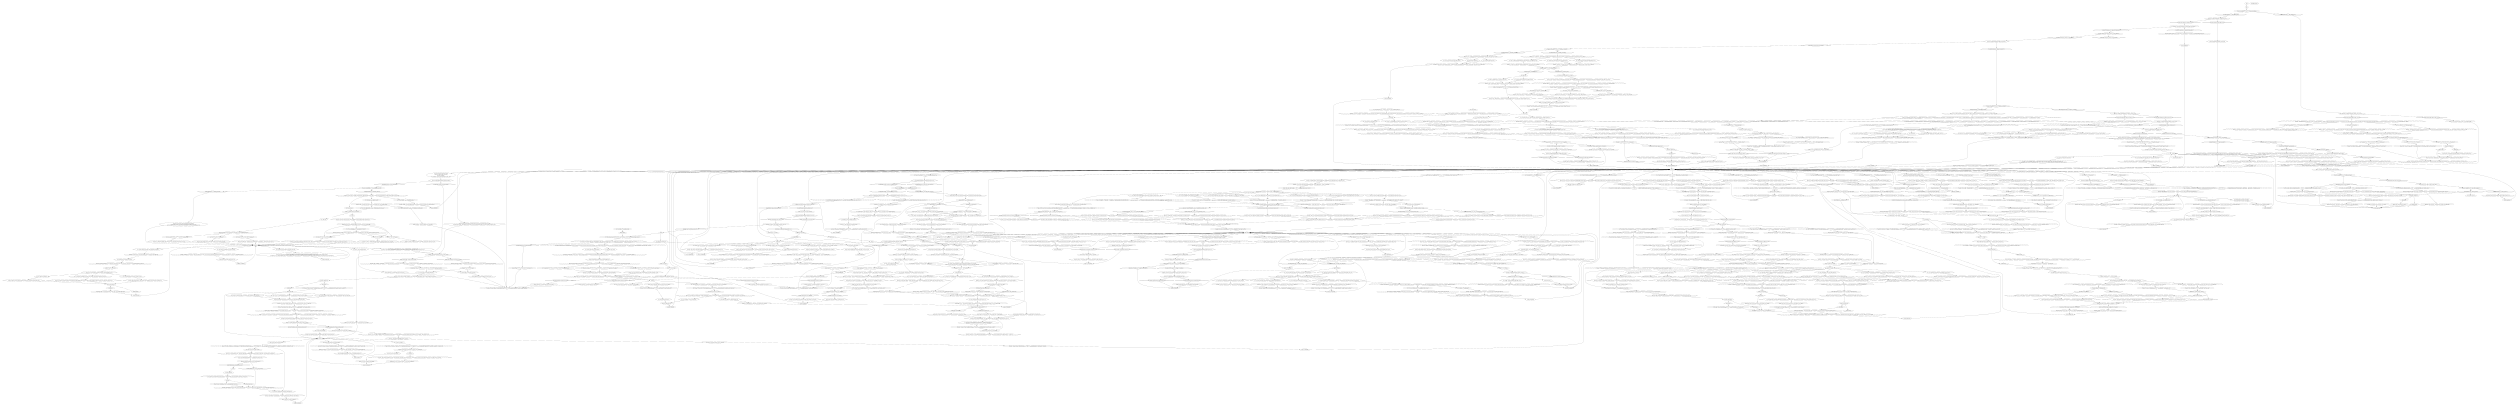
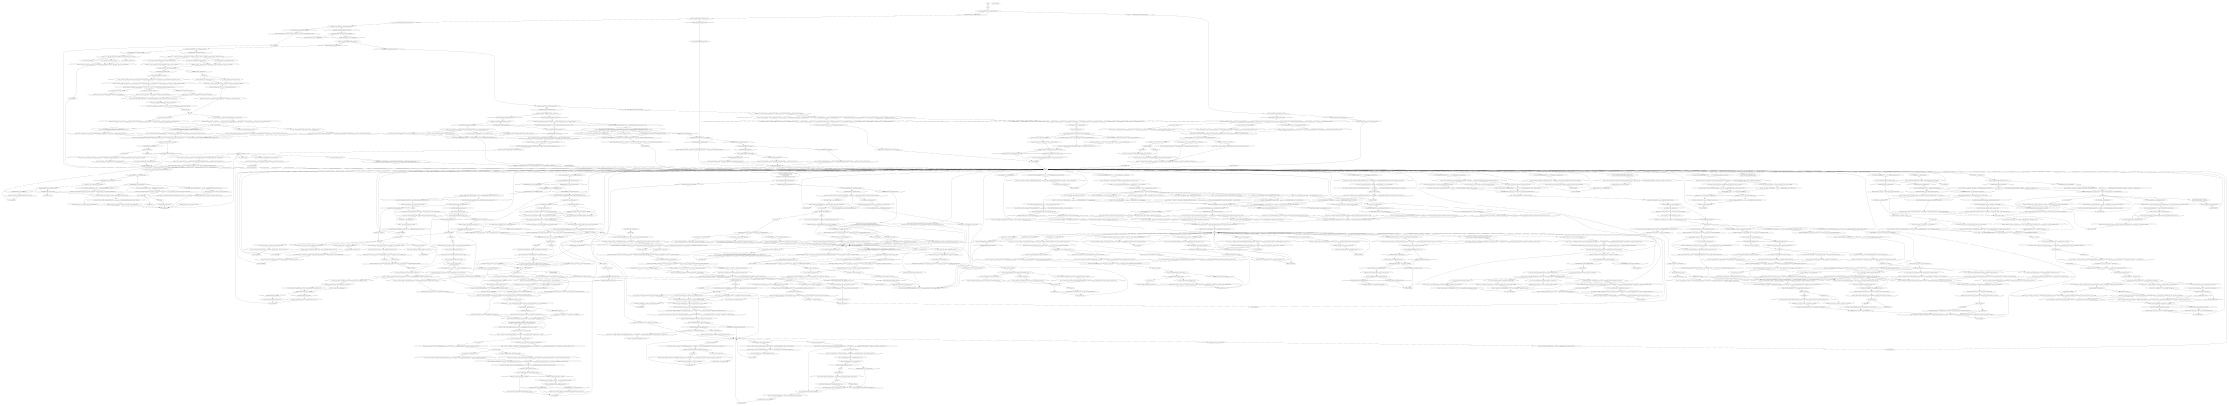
node "Drama: Do not act surprised. You know of these things, sire.": added
